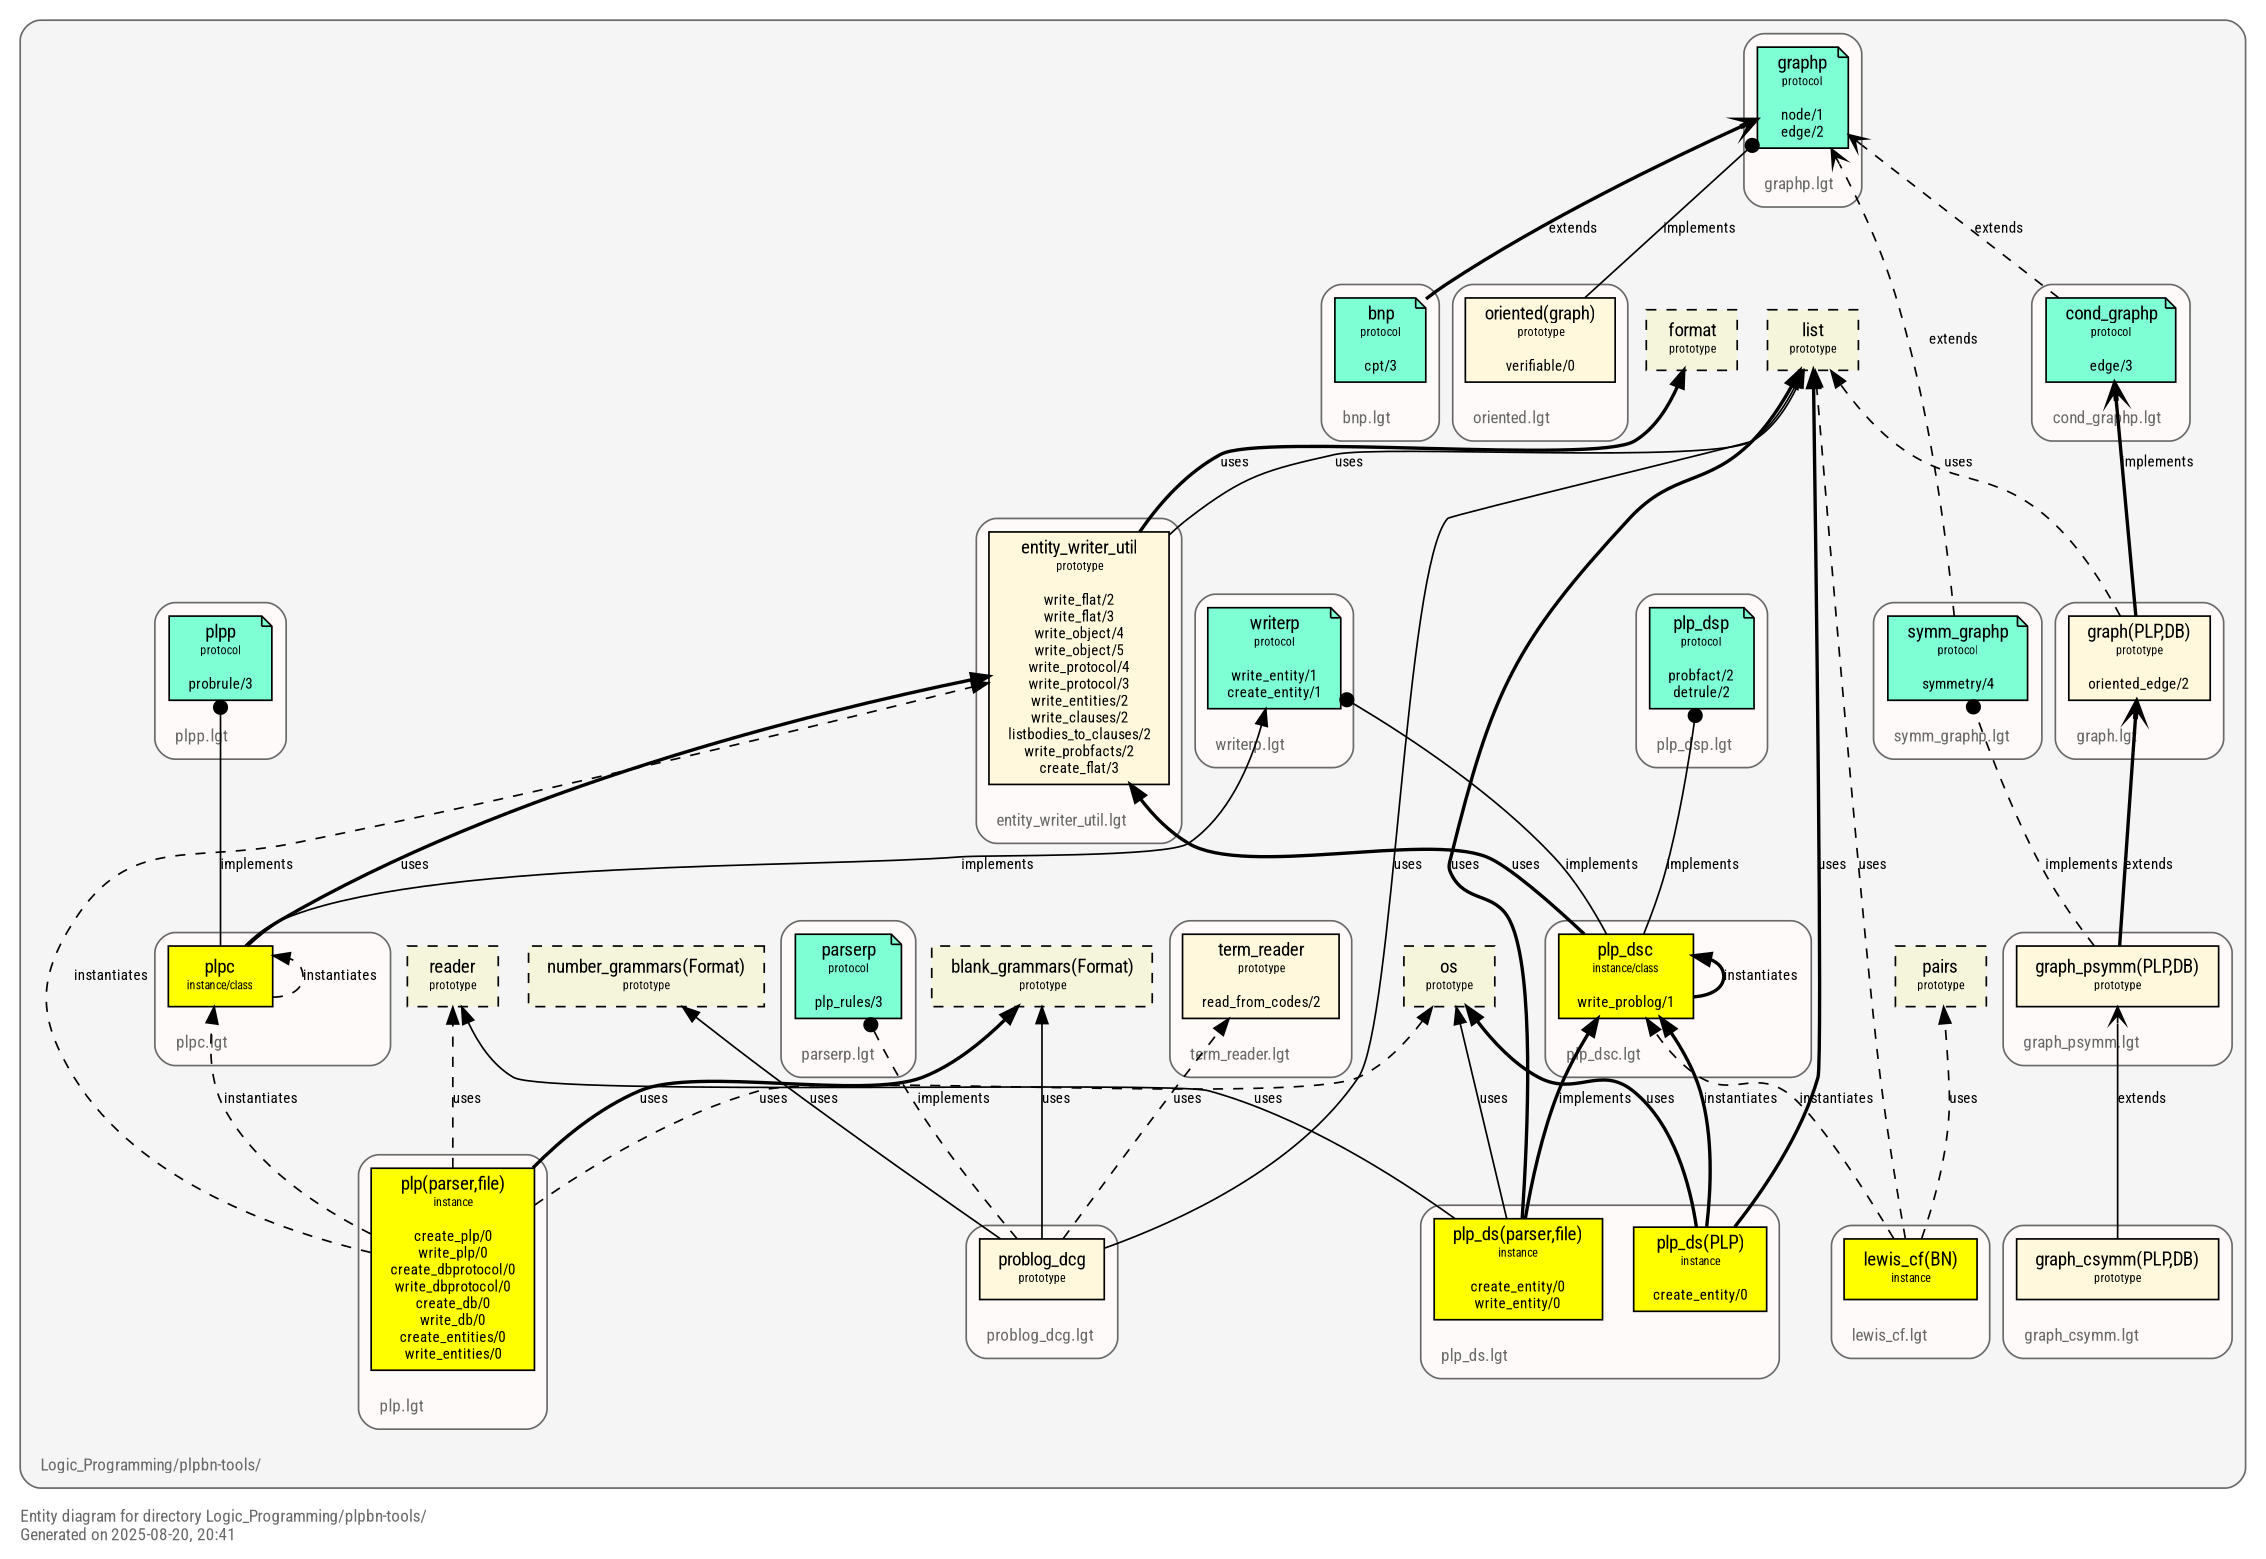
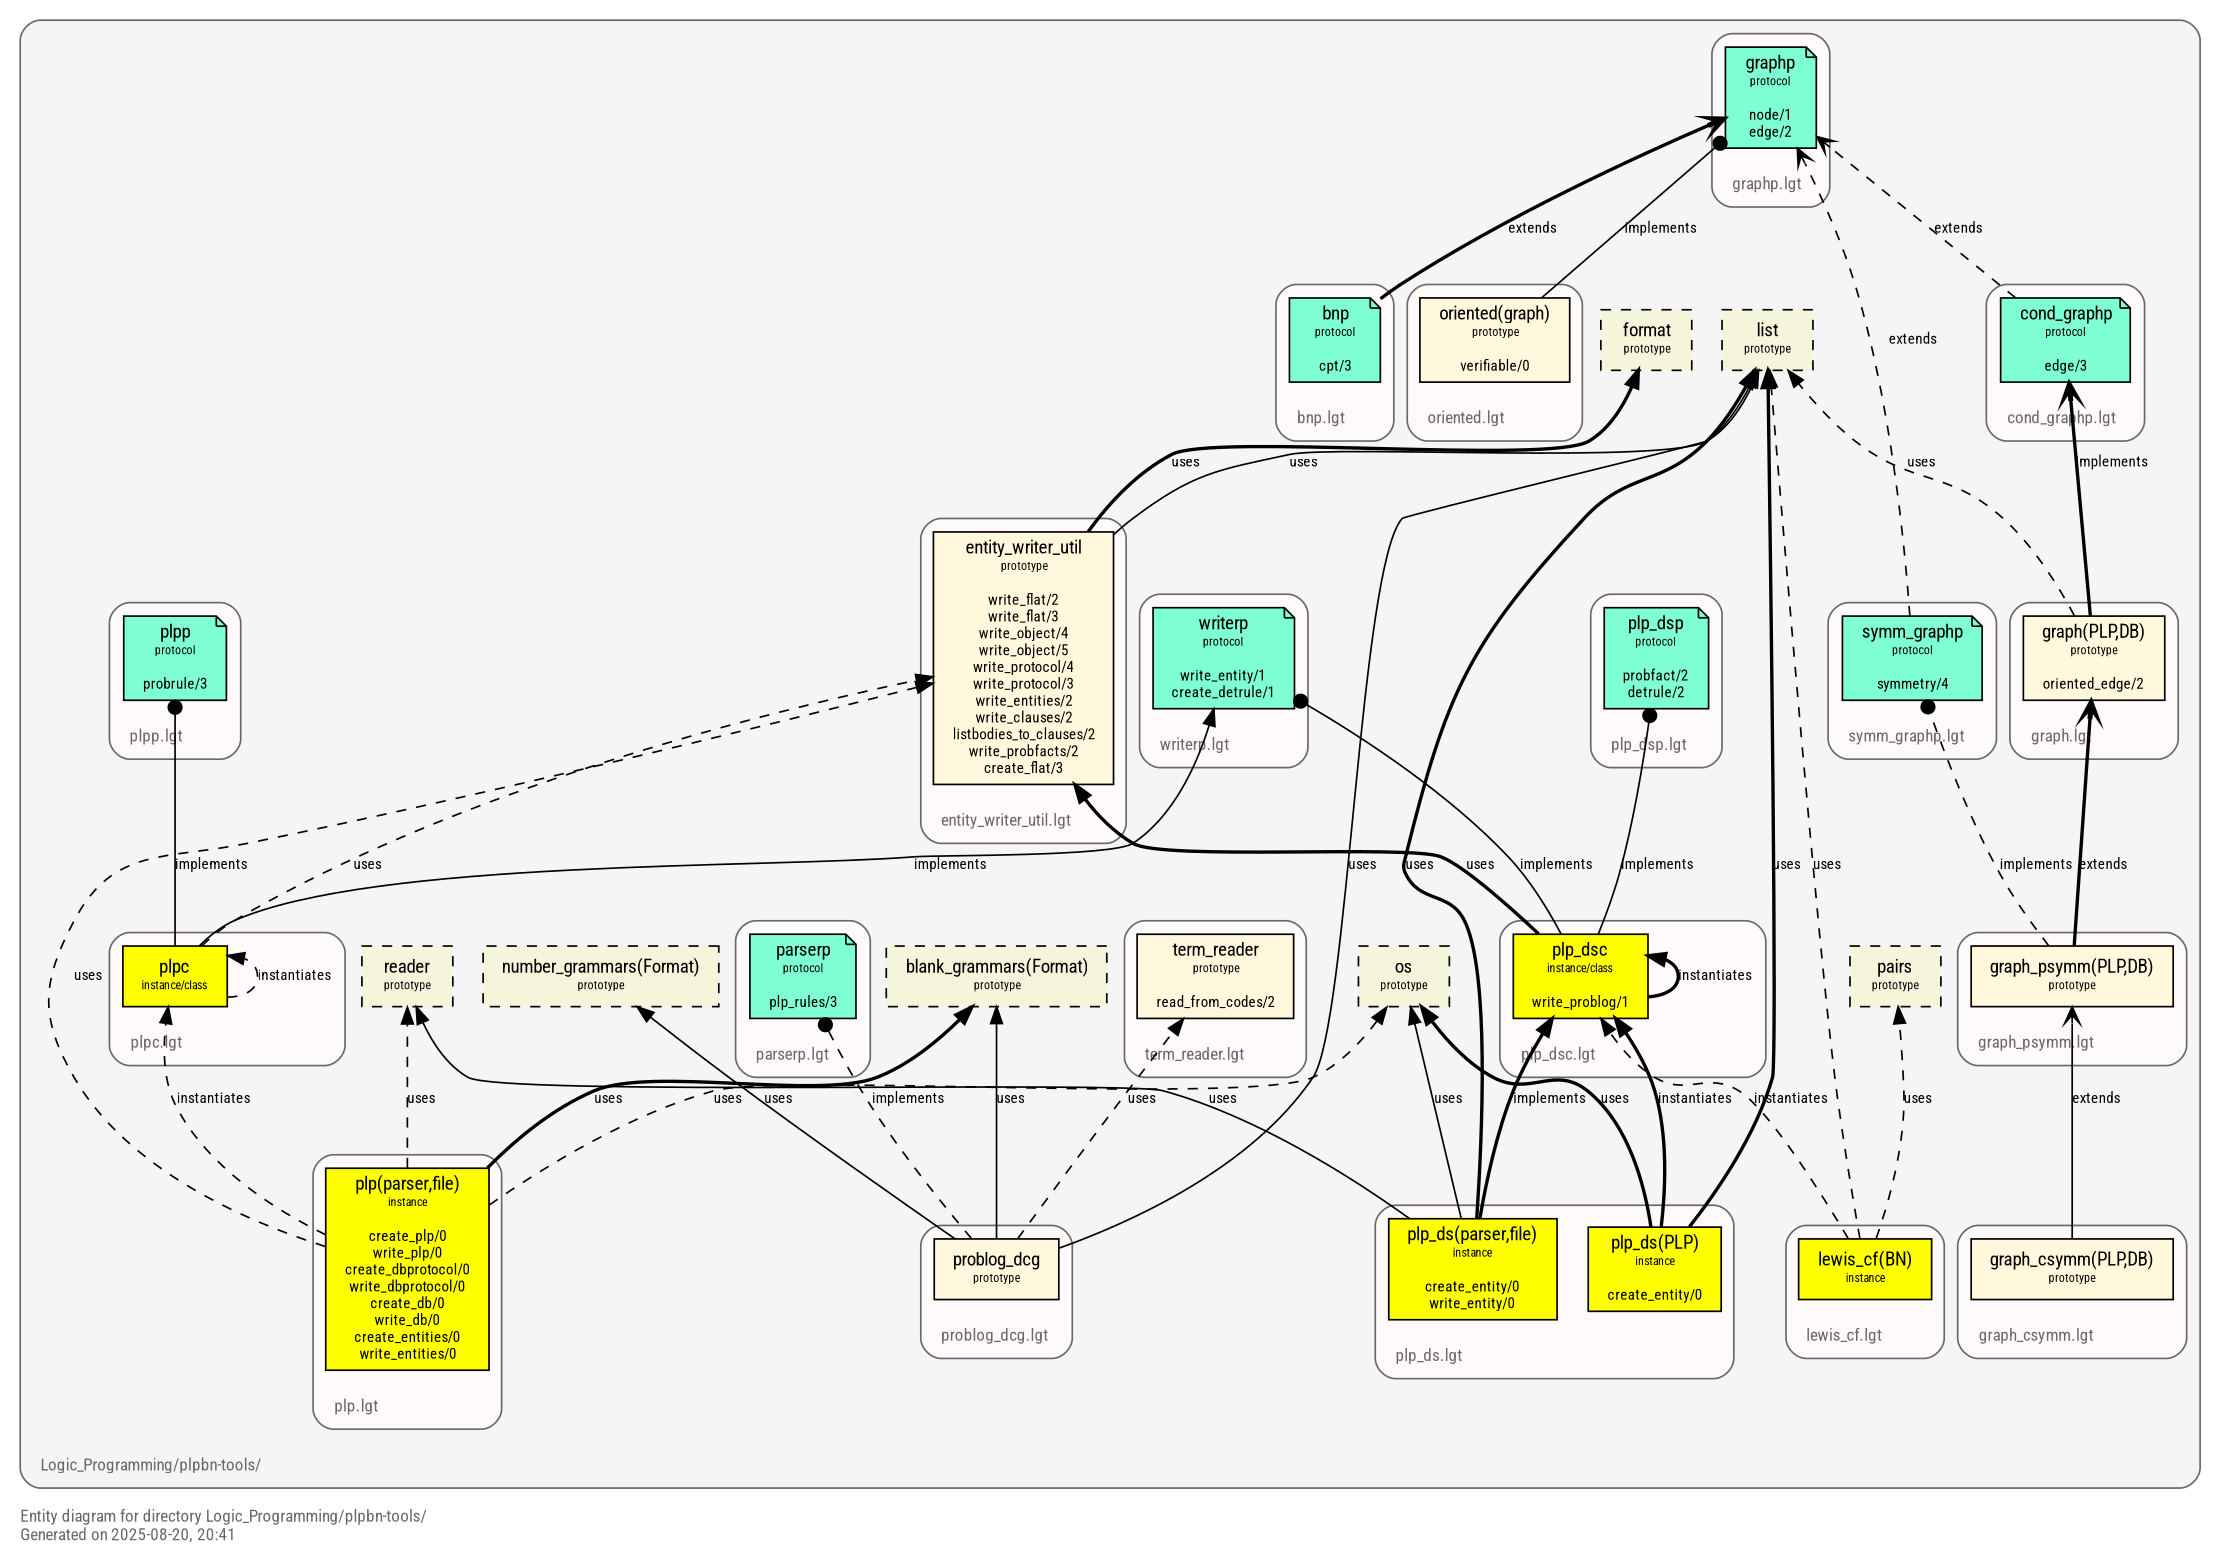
node "writerp": text "create_entity/1" -> "create_detrule/1"
edge "plpc" -> "entity_writer_util": style bold -> dashed
edge "plp(parser,file)" -> "entity_writer_util": label "instantiates" -> "uses"
